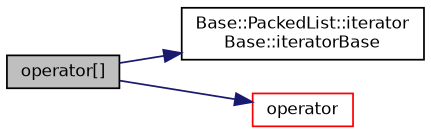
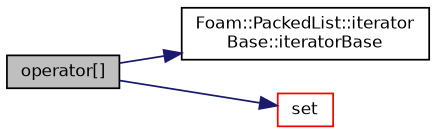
node "Base::PackedList::iterator Base::iteratorBase": label "Base::PackedList::iterator Base::iteratorBase" -> "Foam::PackedList::iterator Base::iteratorBase"
node "operator": label "operator" -> "set"
